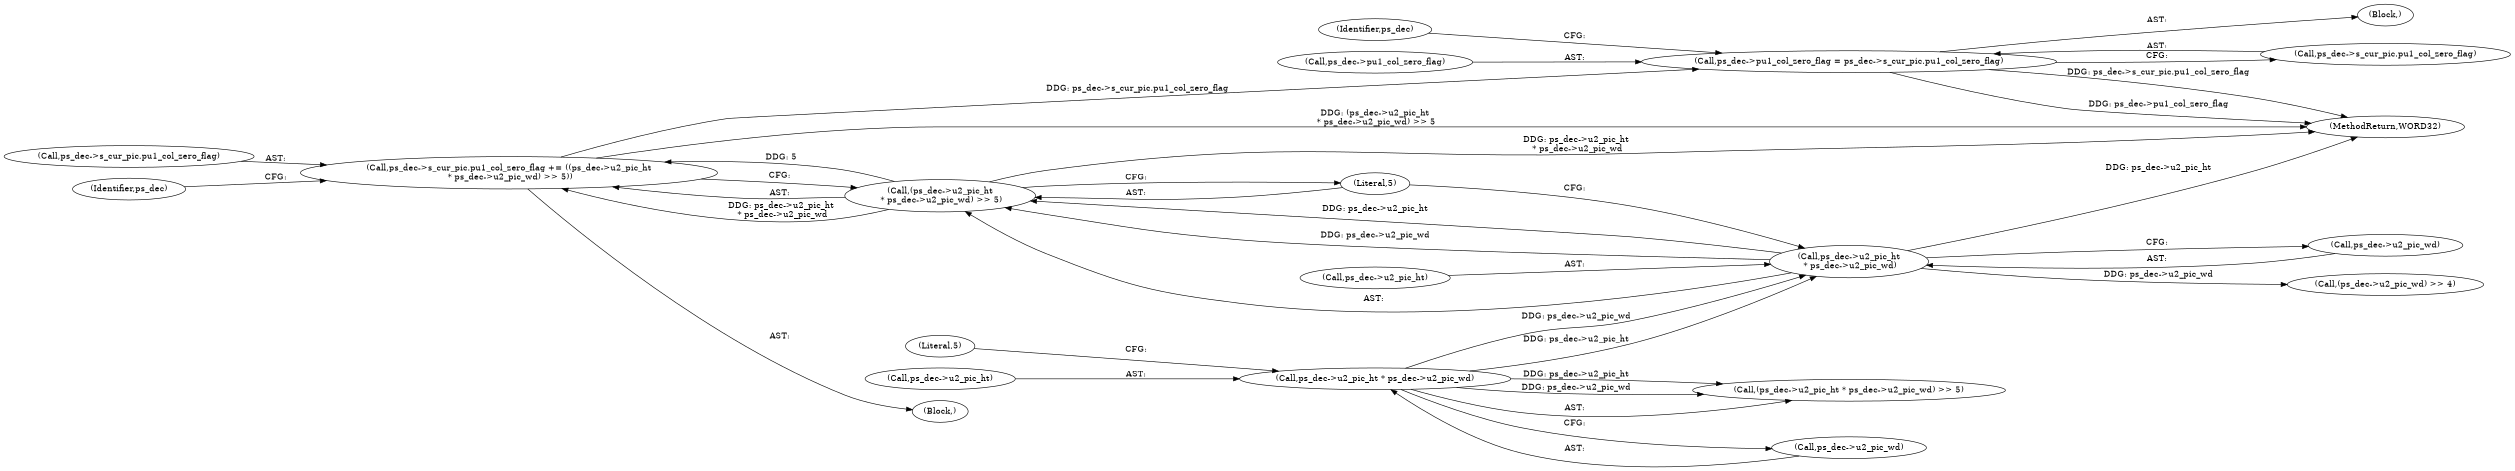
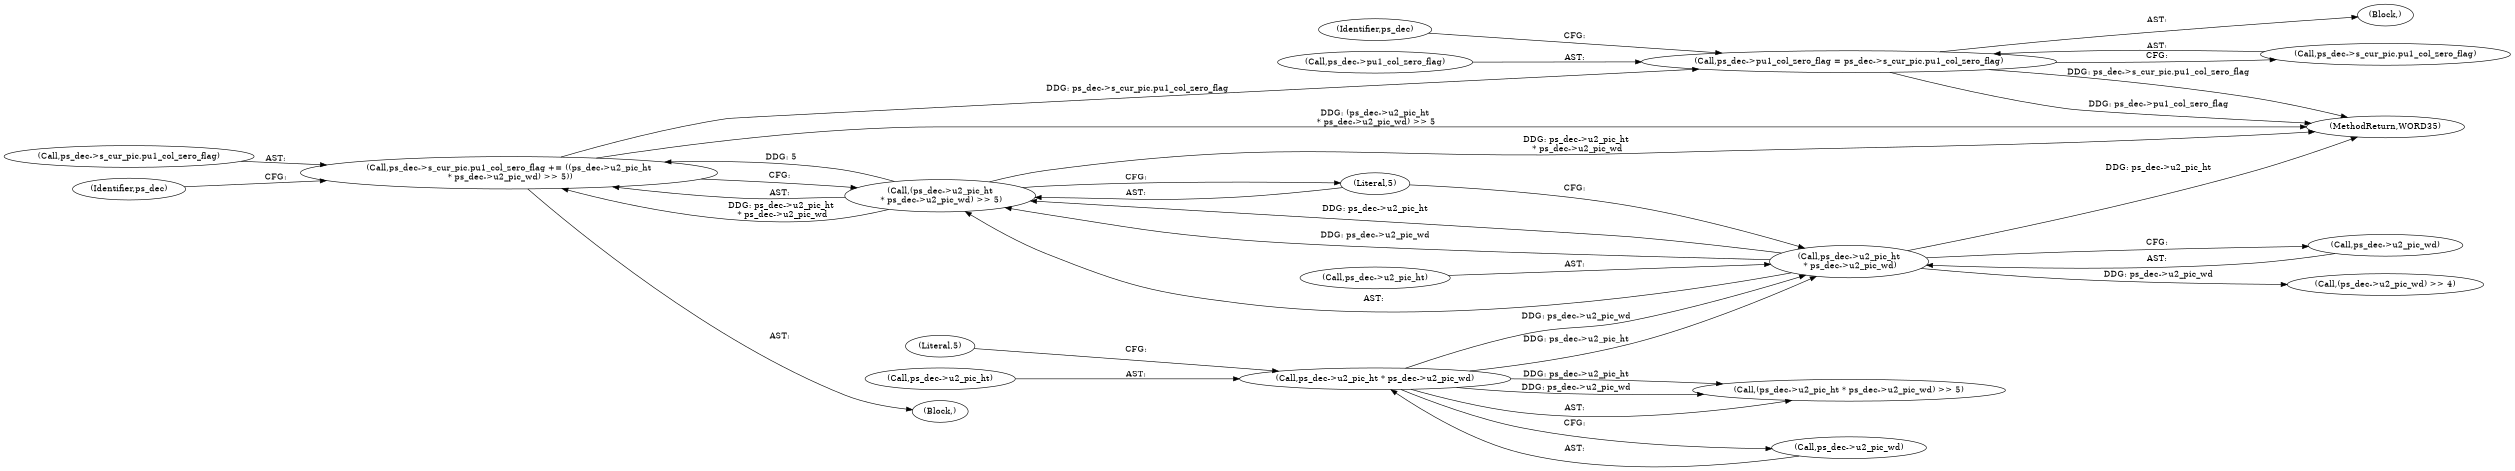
node "(MethodReturn,WORD32)": label "(MethodReturn,WORD32)" -> "(MethodReturn,WORD35)"
